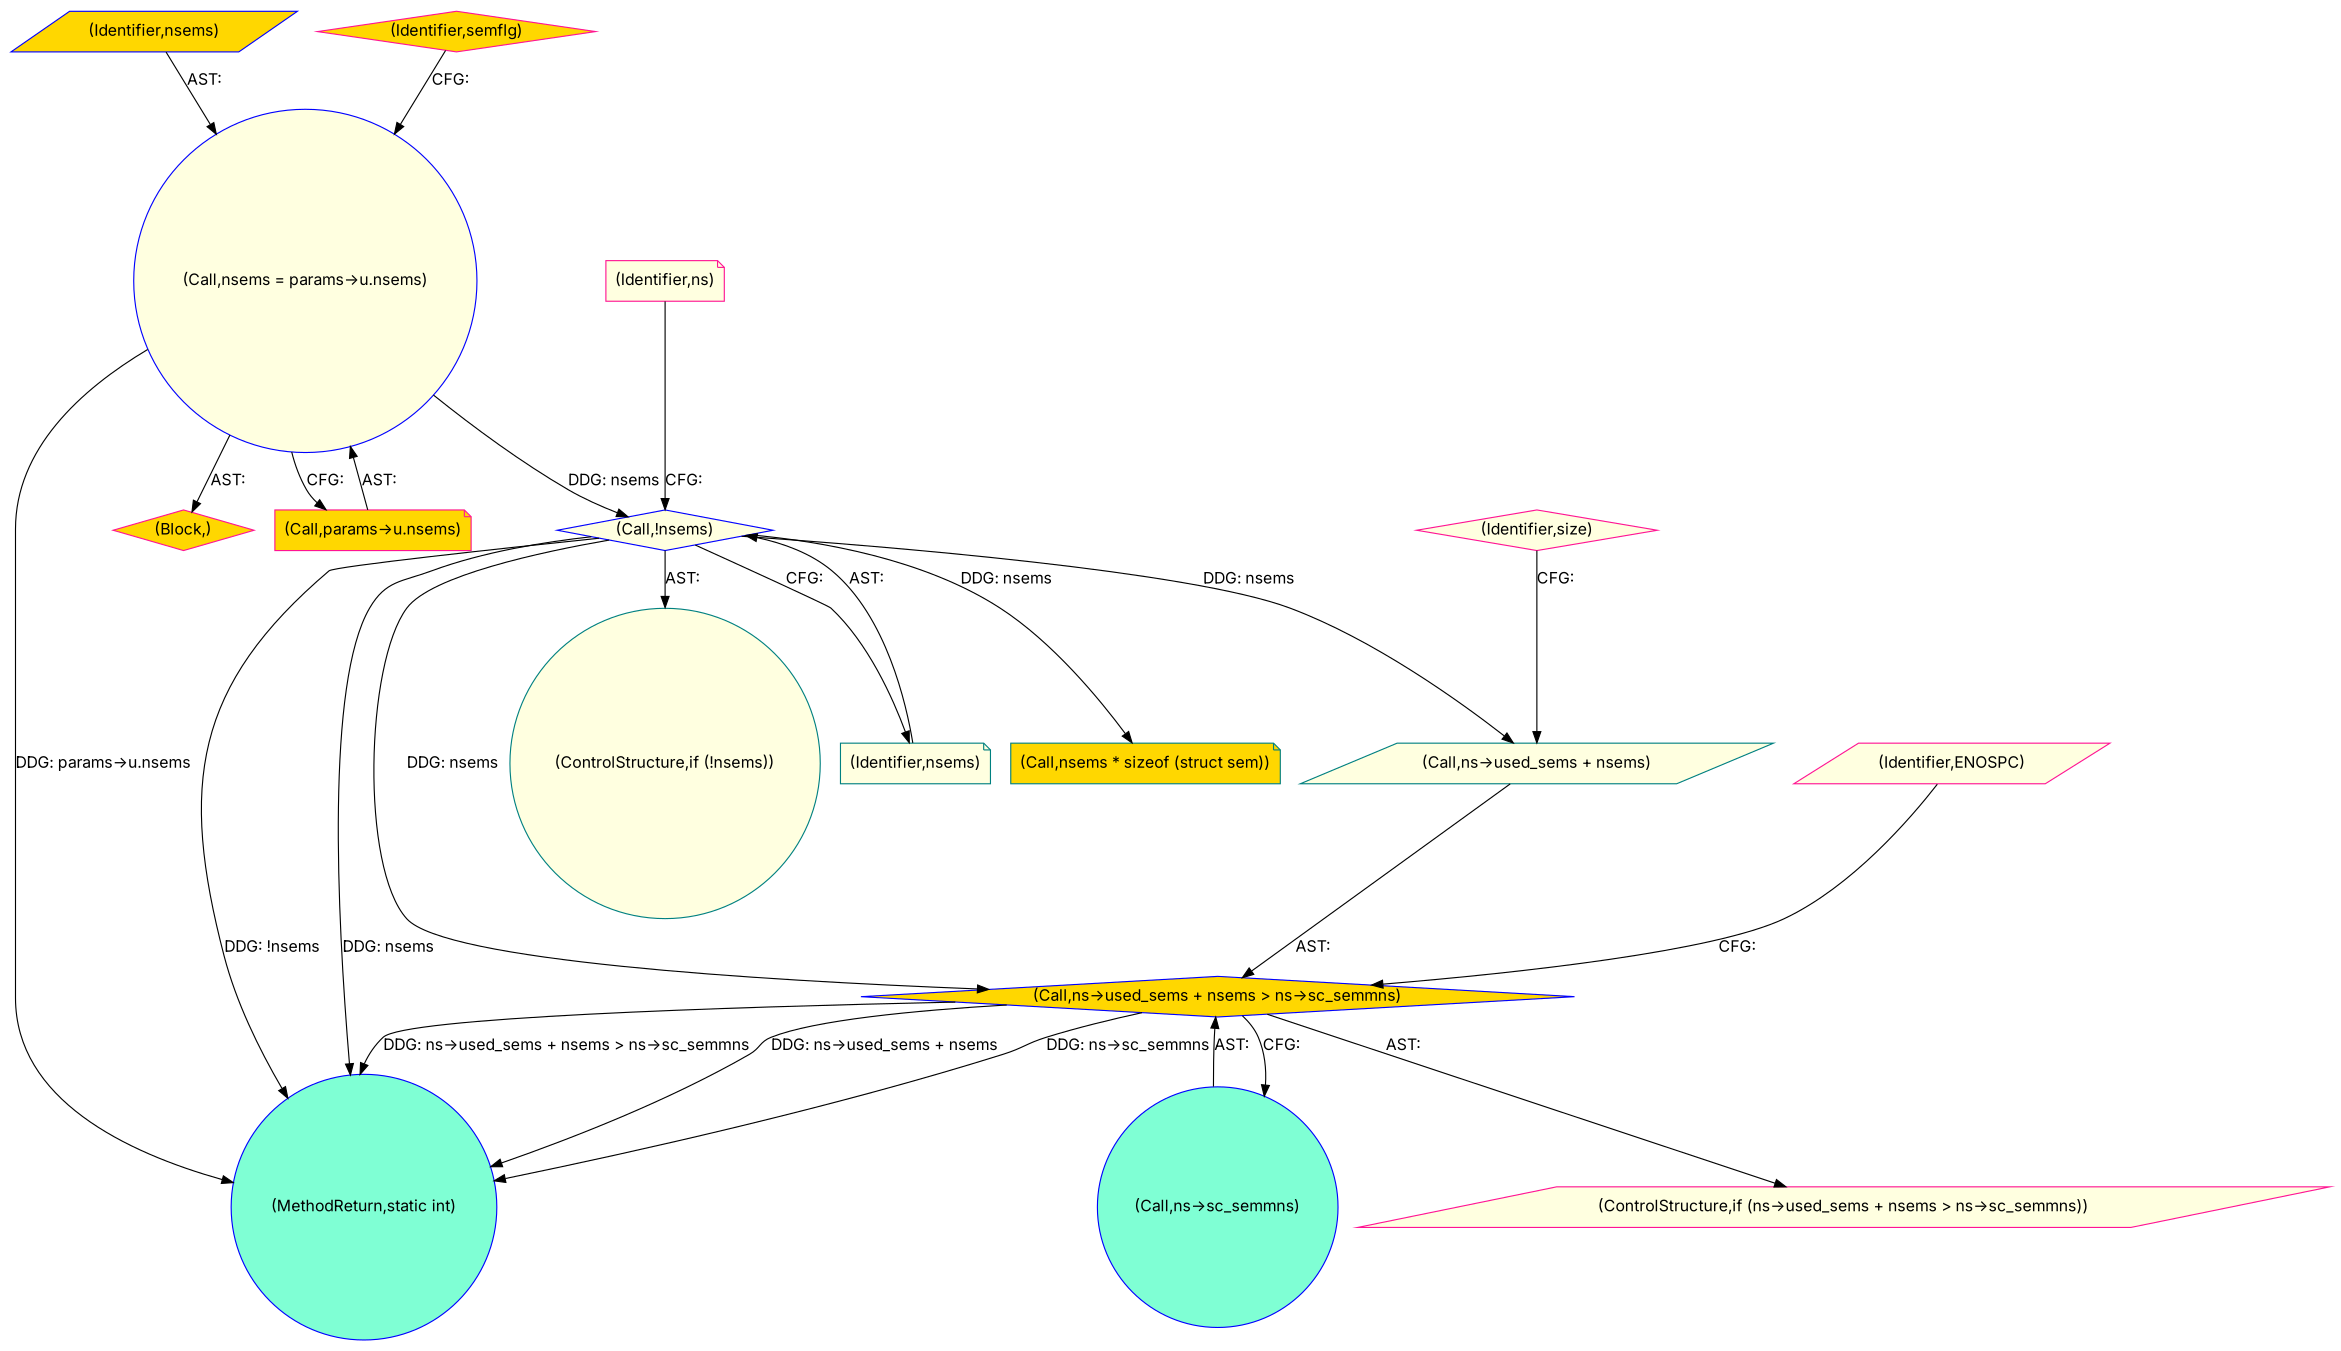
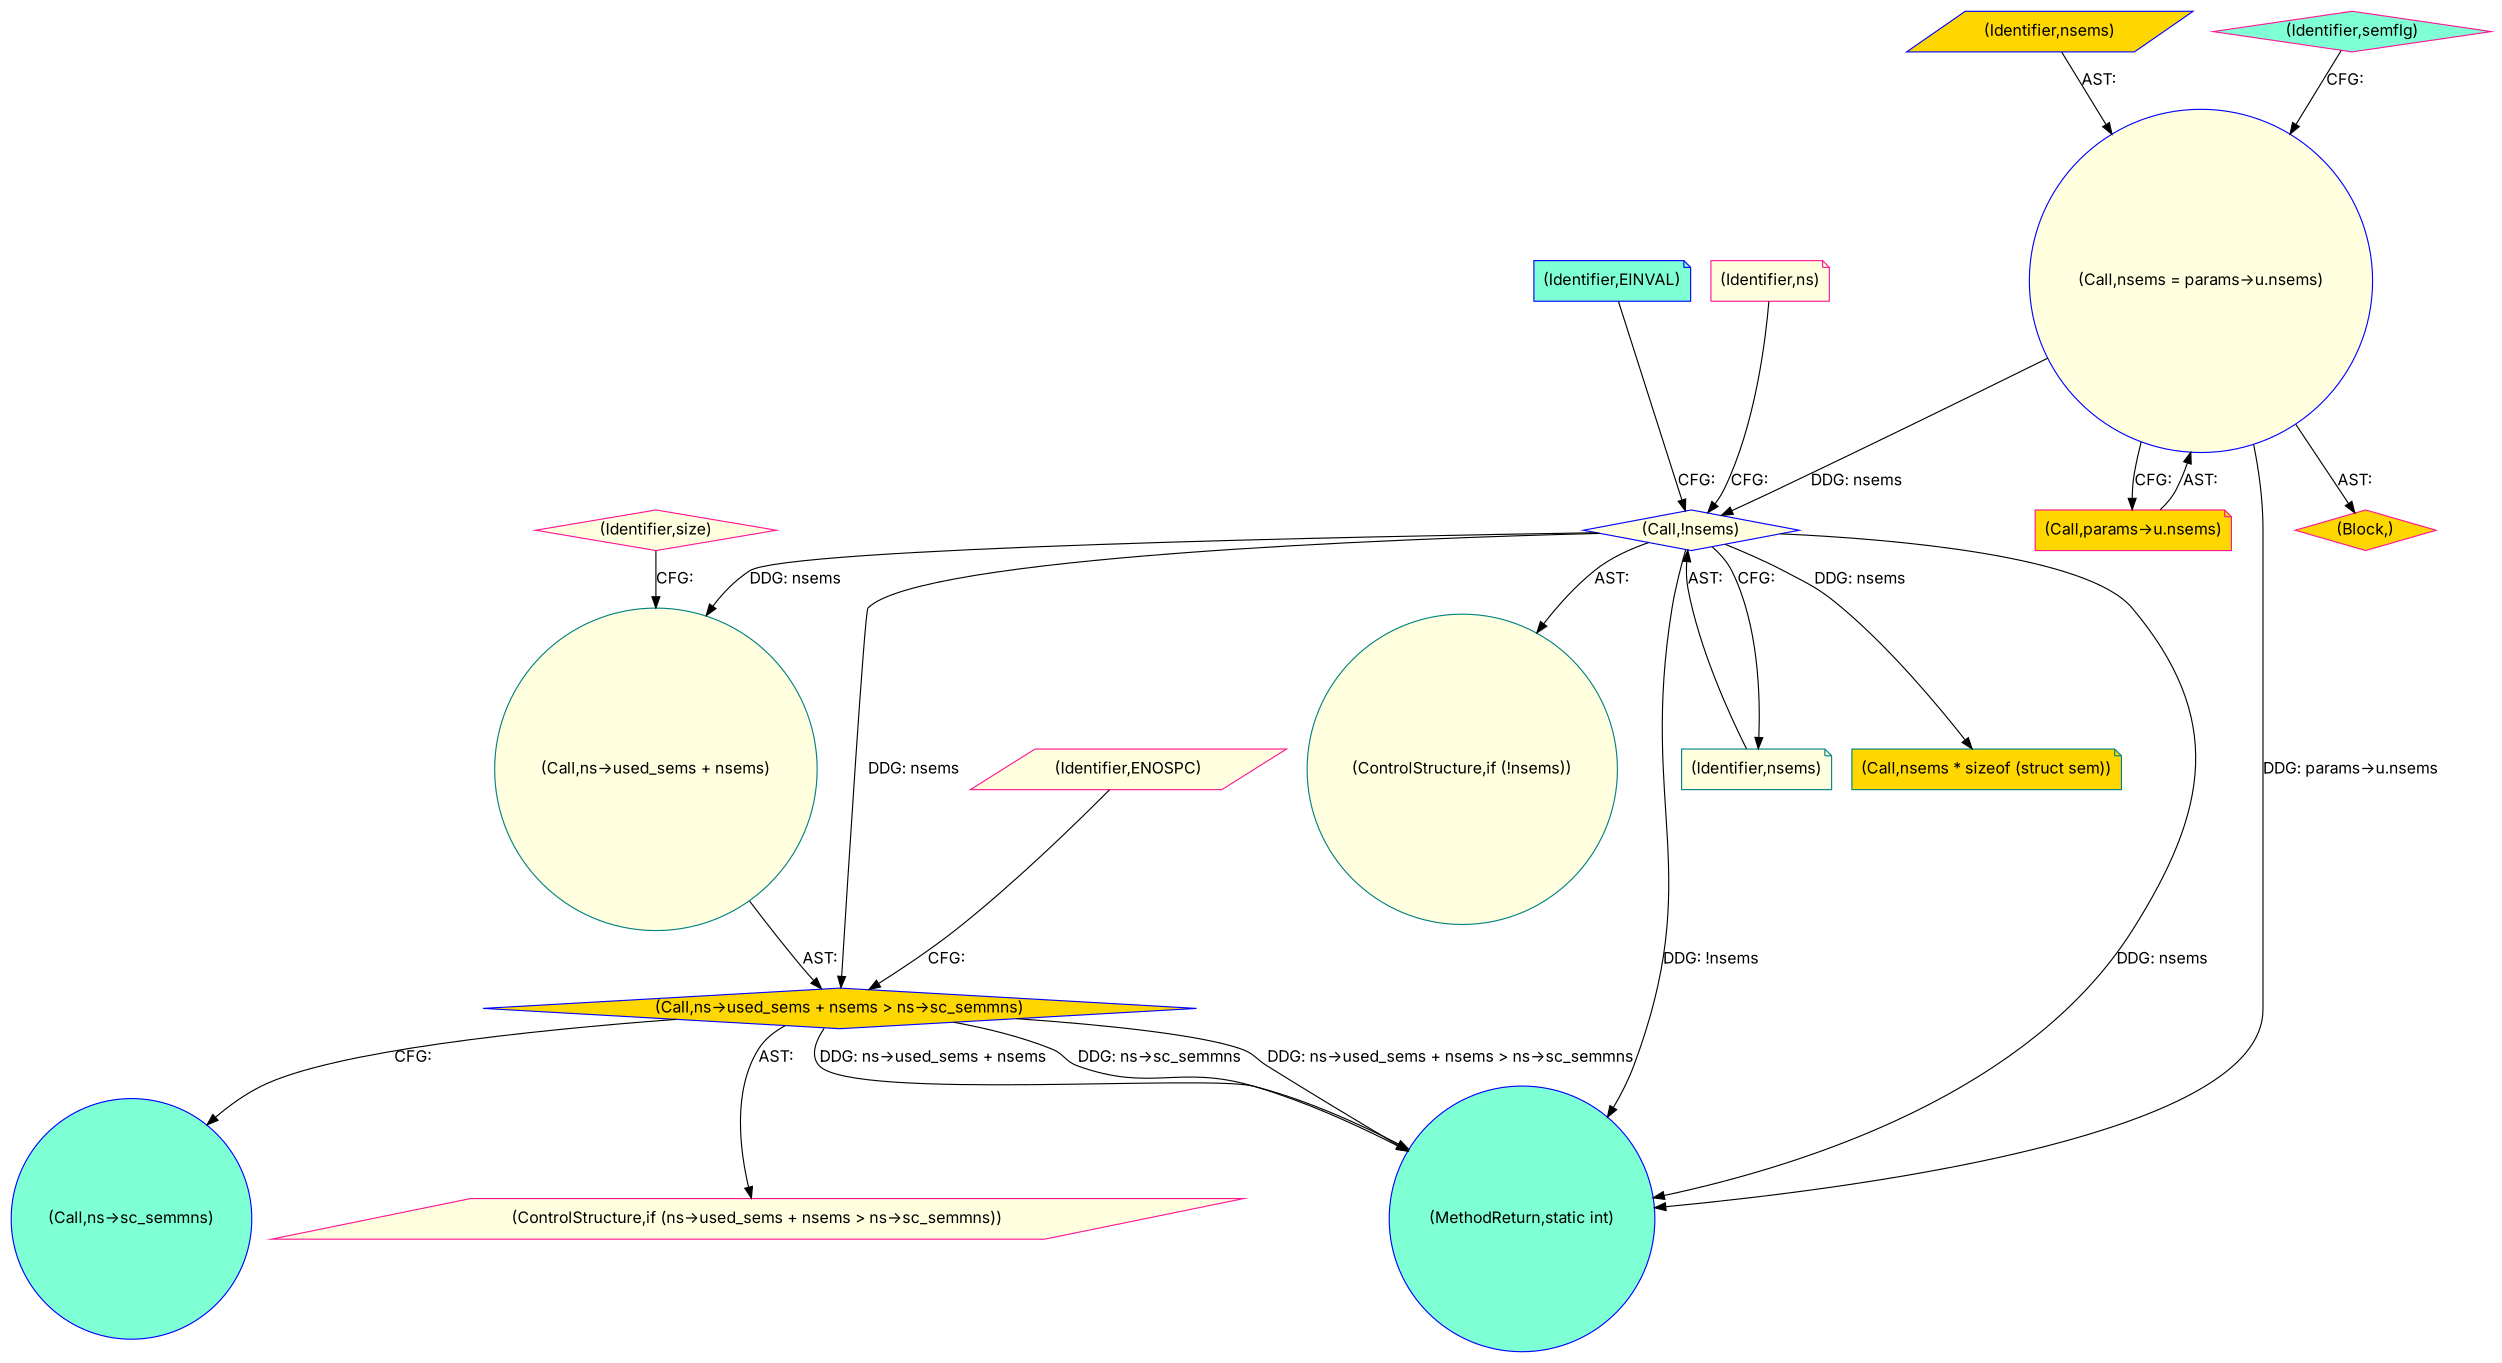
node "(Identifier,semflg)": fillcolor gold -> aquamarine
node "(Identifier,EINVAL)": added
node "(Call,ns->used_sems + nsems)": shape parallelogram -> circle
edge "(Call,ns->sc_semmns)" -> "(Call,ns->used_sems + nsems > ns->sc_semmns)": removed, label "AST:"
